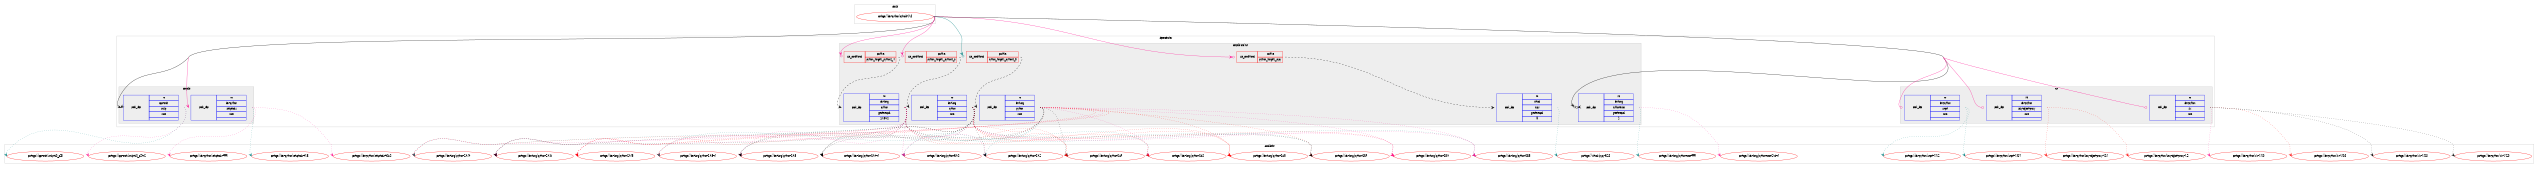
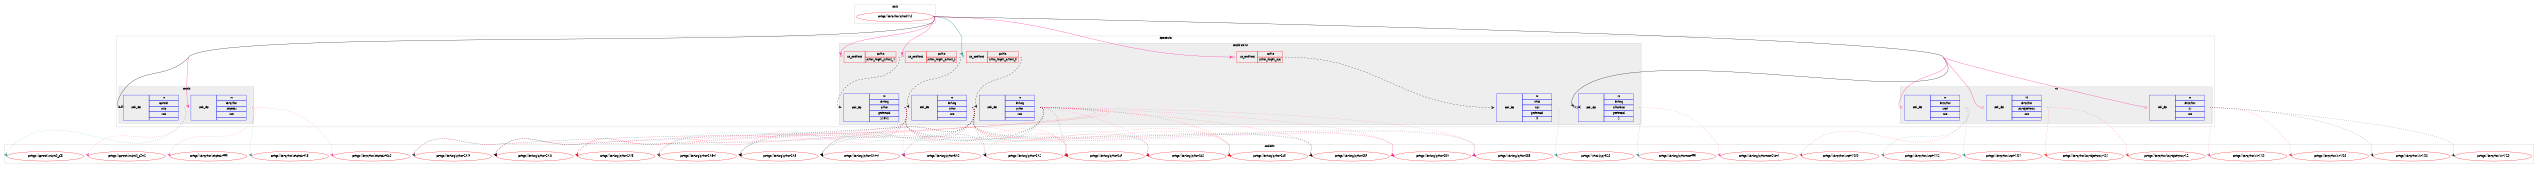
node "portage://dev-python/wrapt-1.10.10": added
